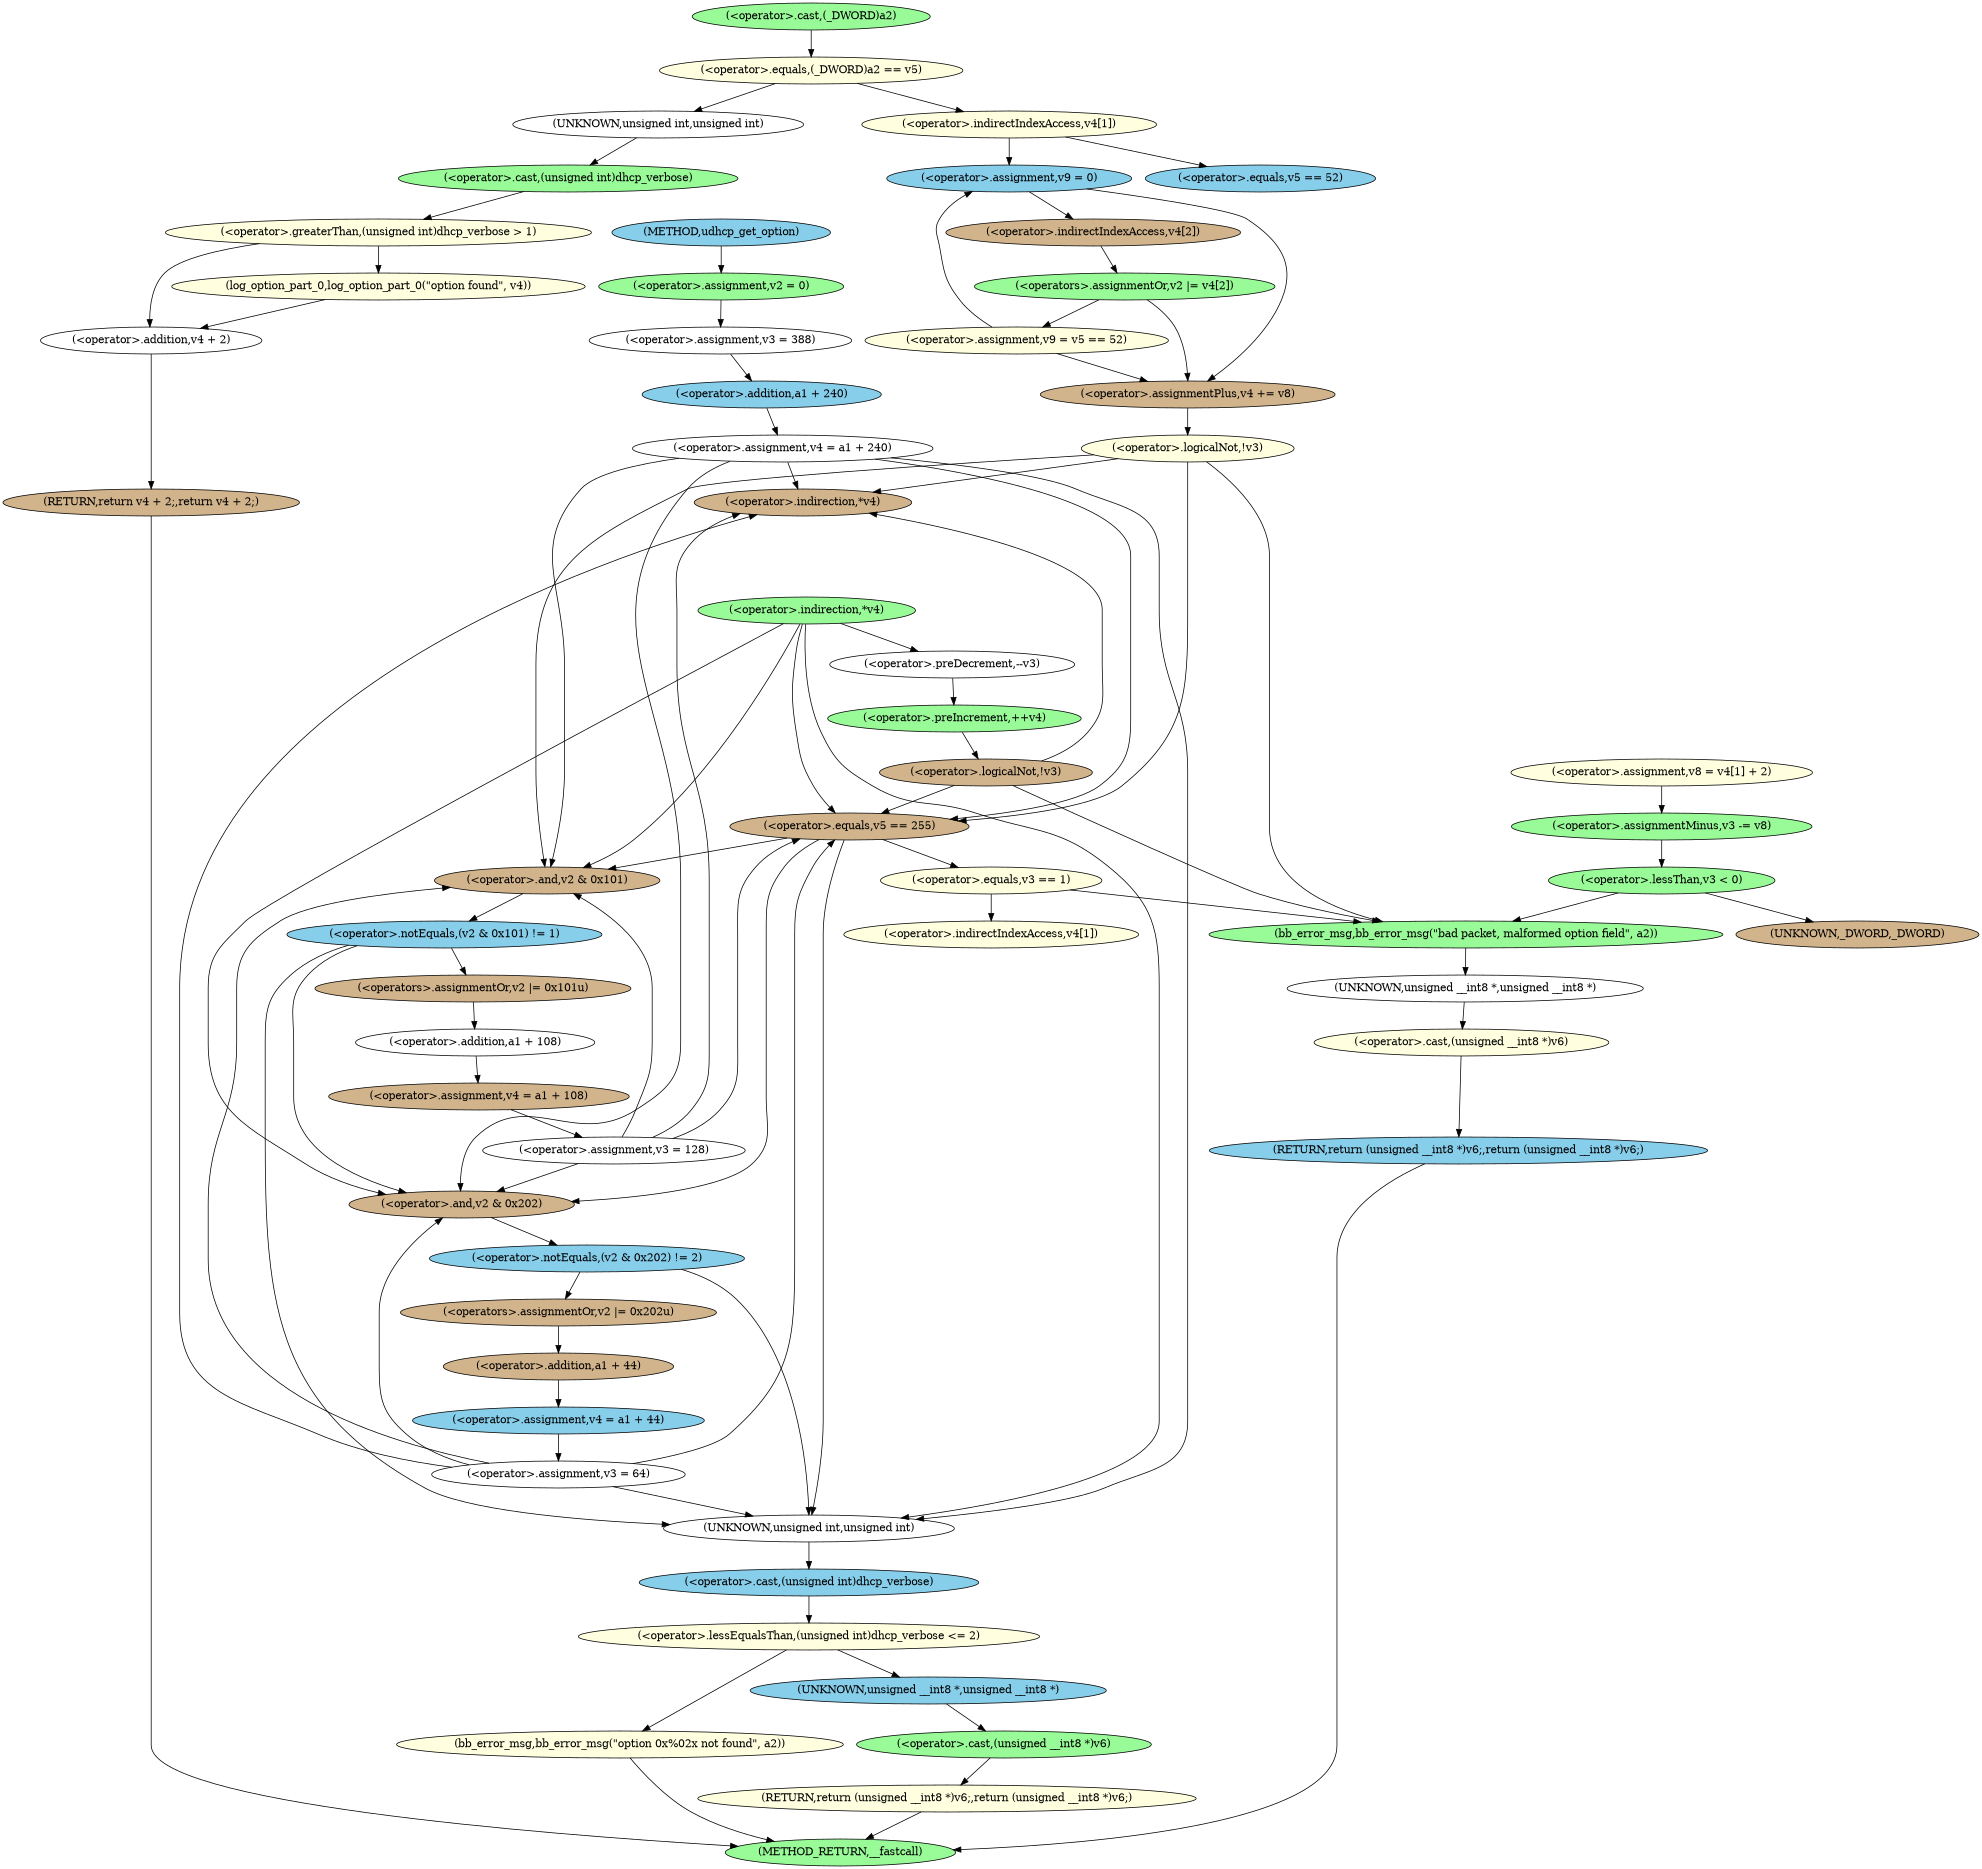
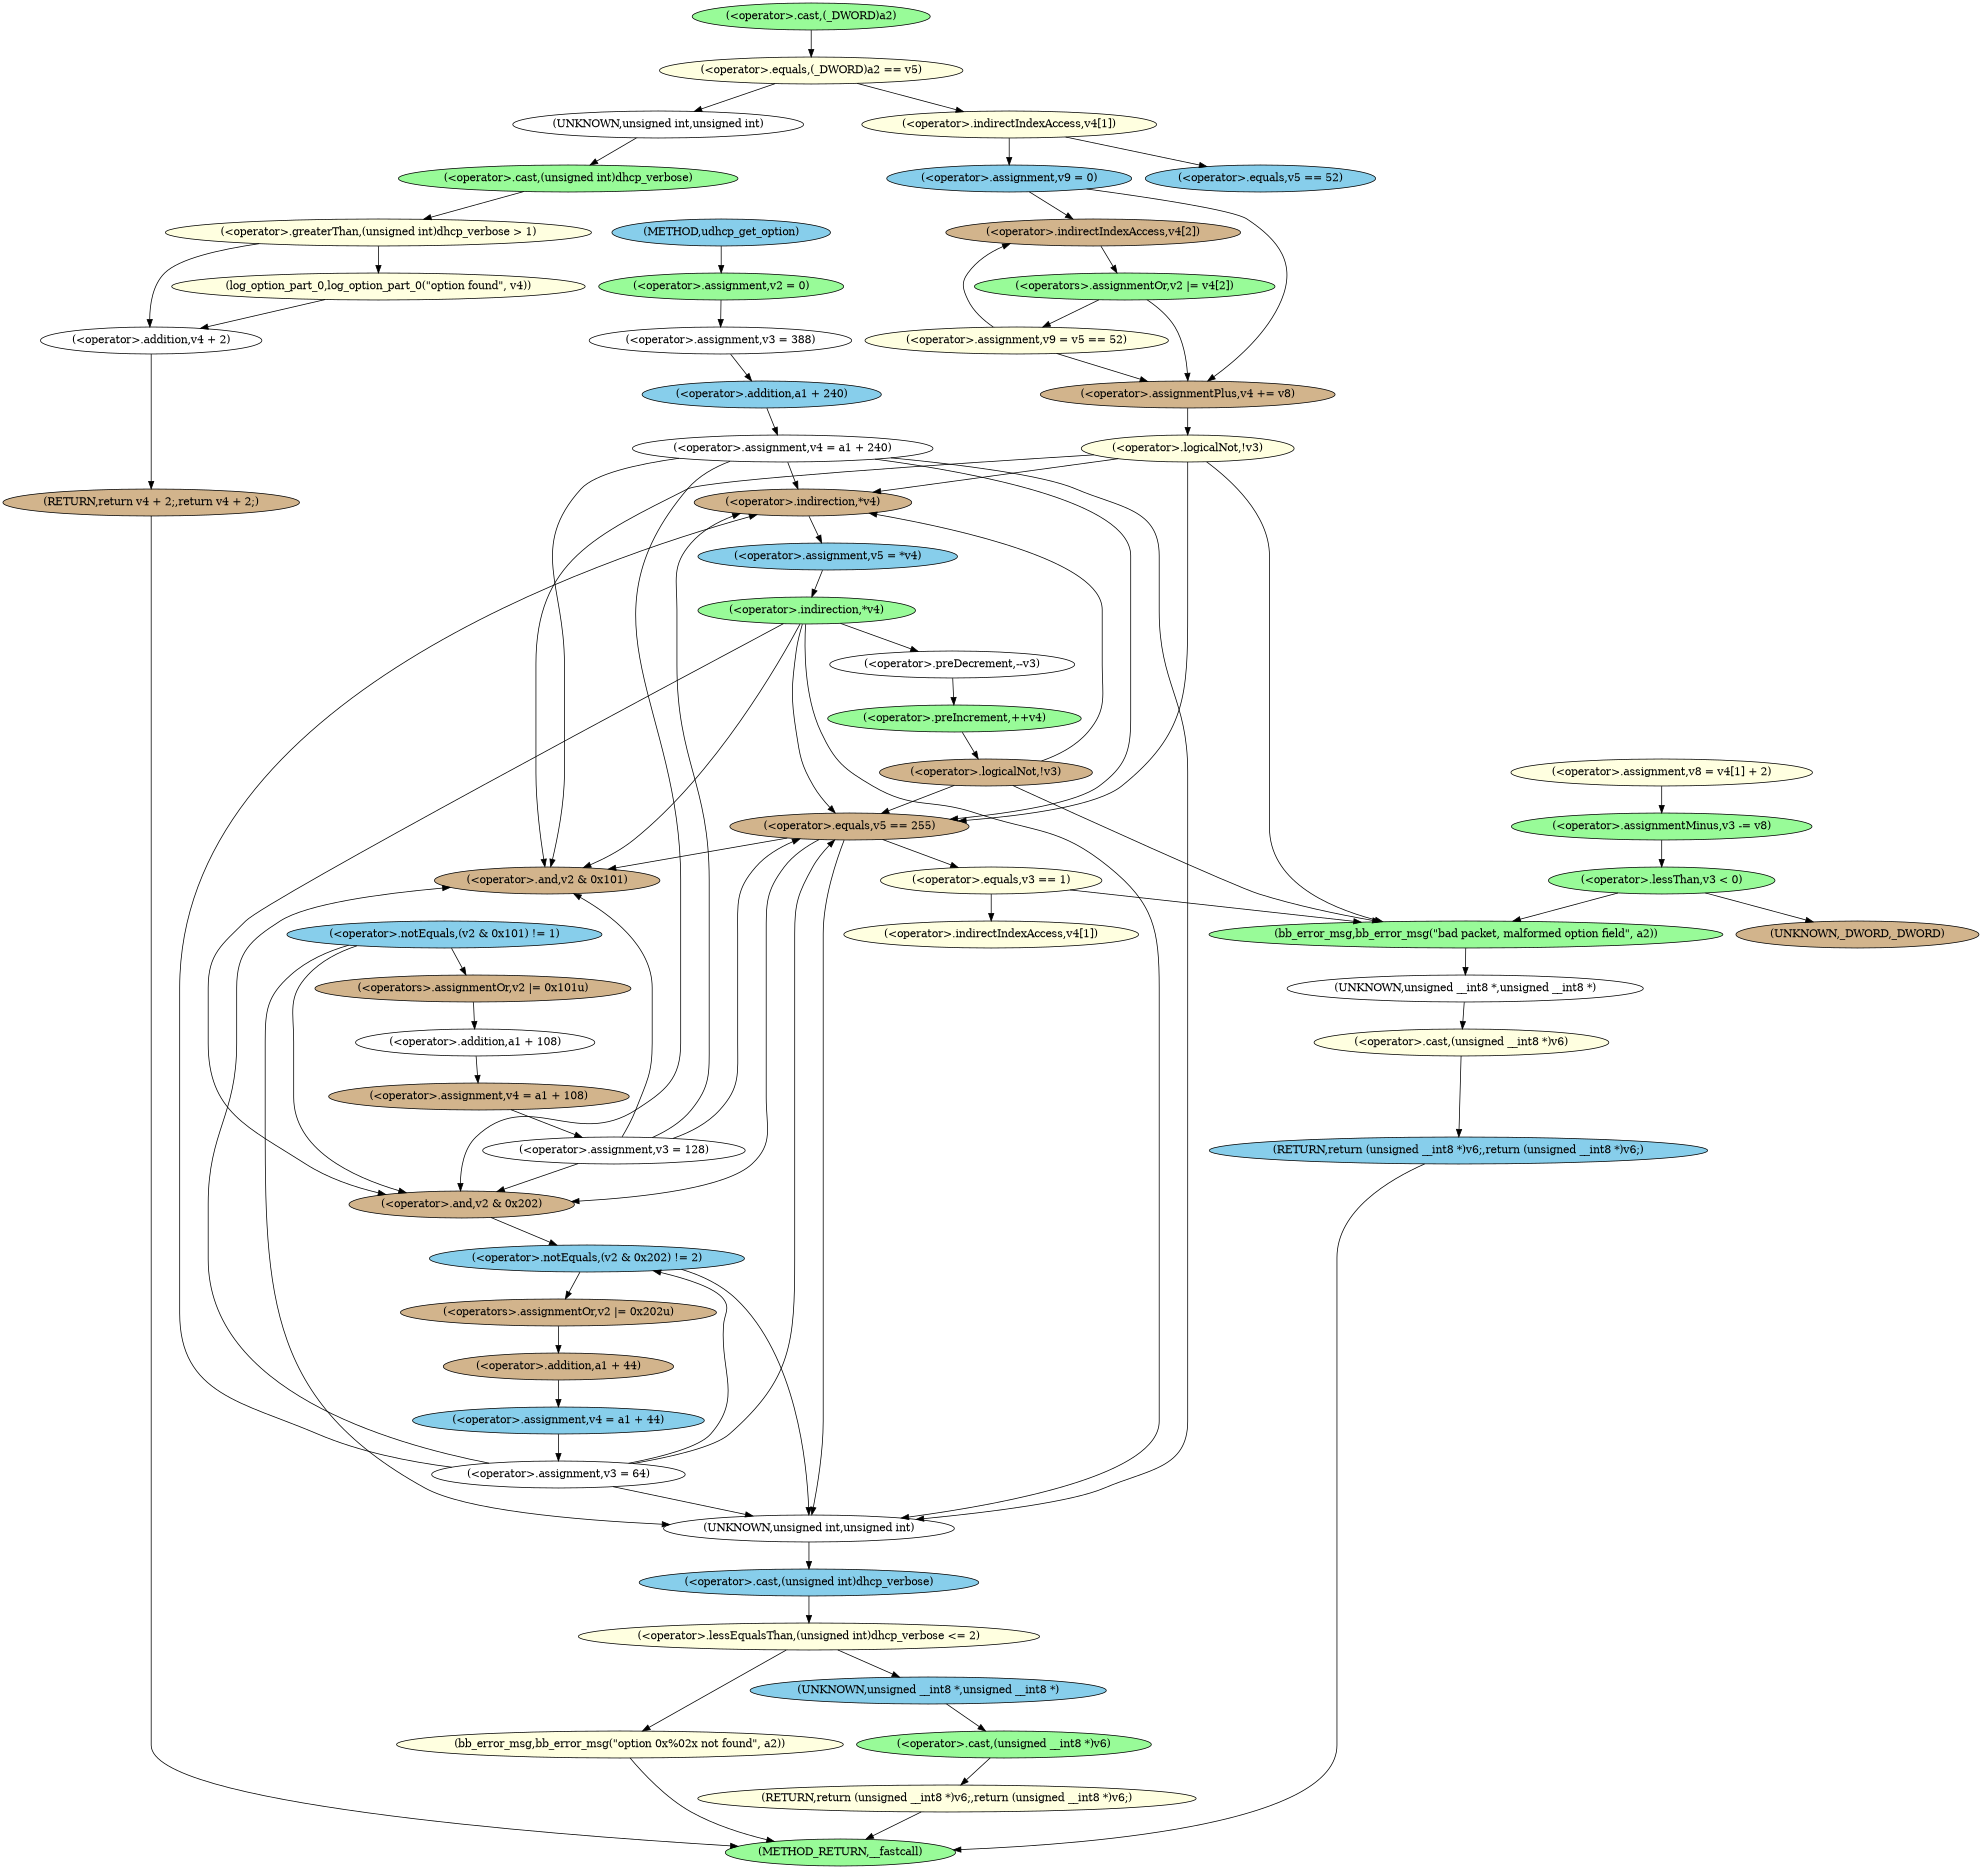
edge "(<operator>.assignment,v9 = v5 == 52)" -> "(<operator>.assignment,v9 = 0)": now "(<operator>.assignment,v9 = v5 == 52)" -> "(<operator>.indirectIndexAccess,v4[2])"
node "(<operator>.assignment,v5 = *v4)": added
edge "(<operator>.and,v2 & 0x101)" -> "(<operator>.notEquals,(v2 & 0x101) != 1)": removed
edge "(<operator>.assignment,v3 = 64)" -> "(<operator>.and,v2 & 0x202)": now "(<operator>.assignment,v3 = 64)" -> "(<operator>.notEquals,(v2 & 0x202) != 2)"
